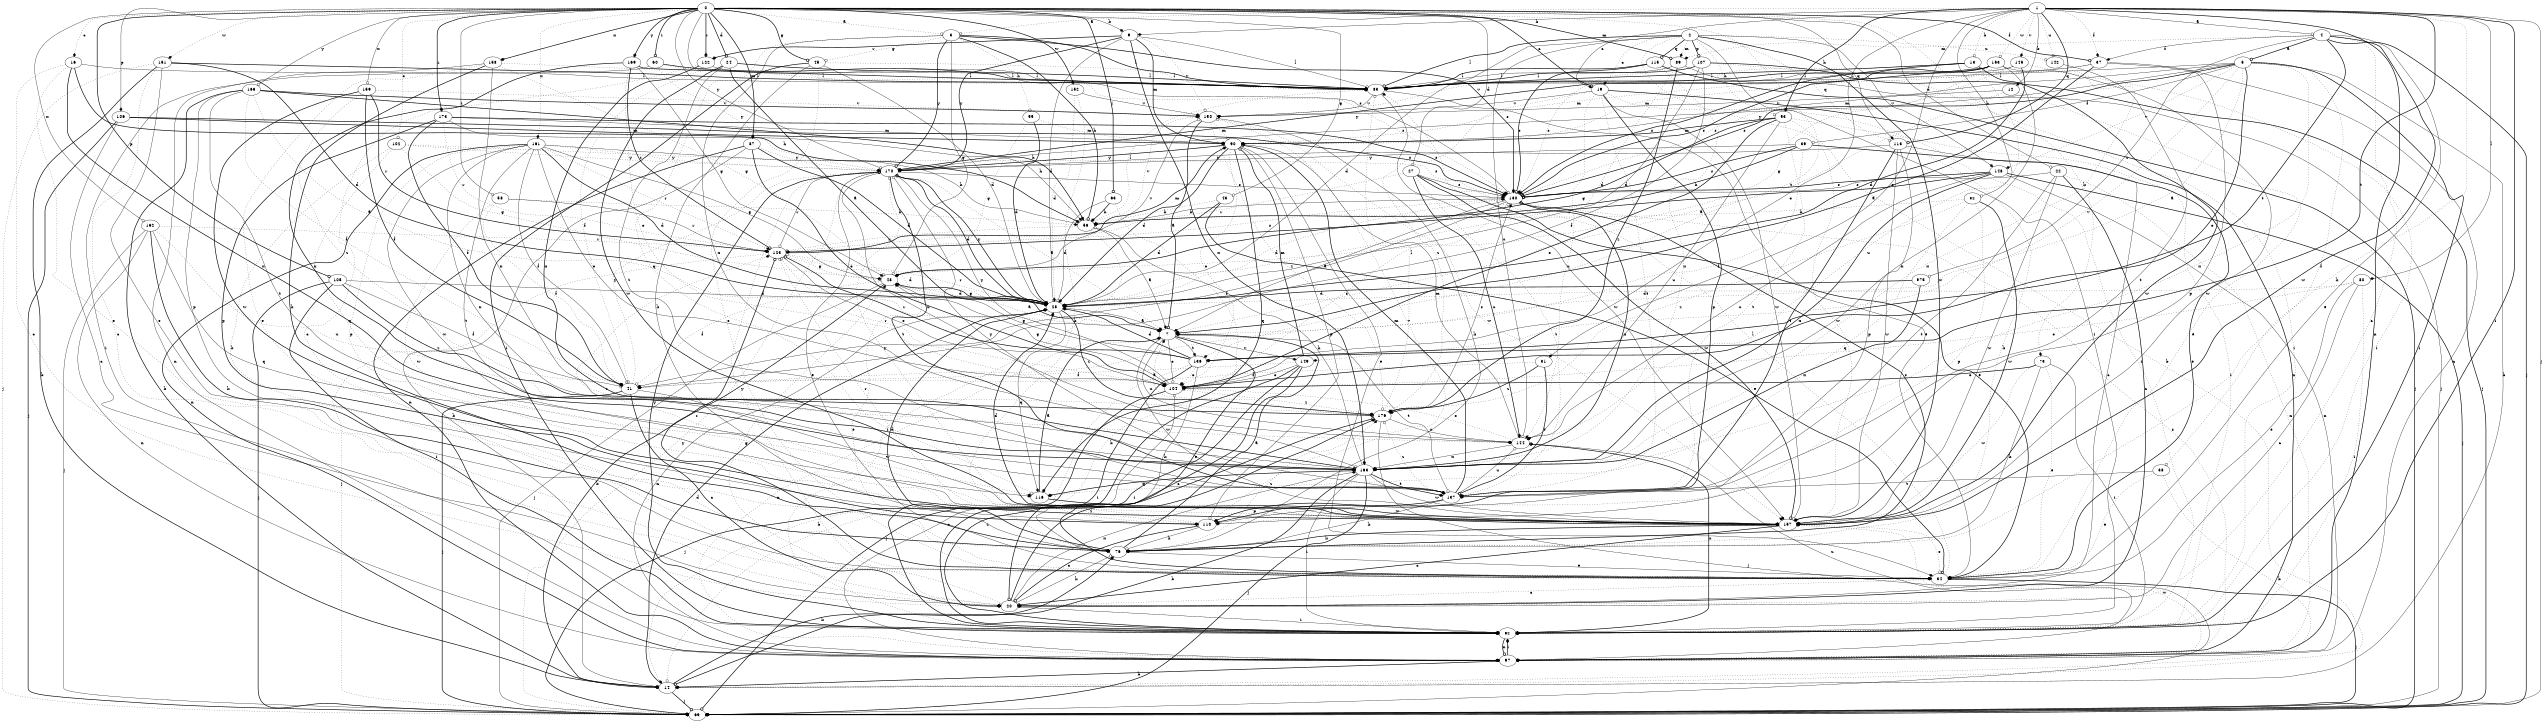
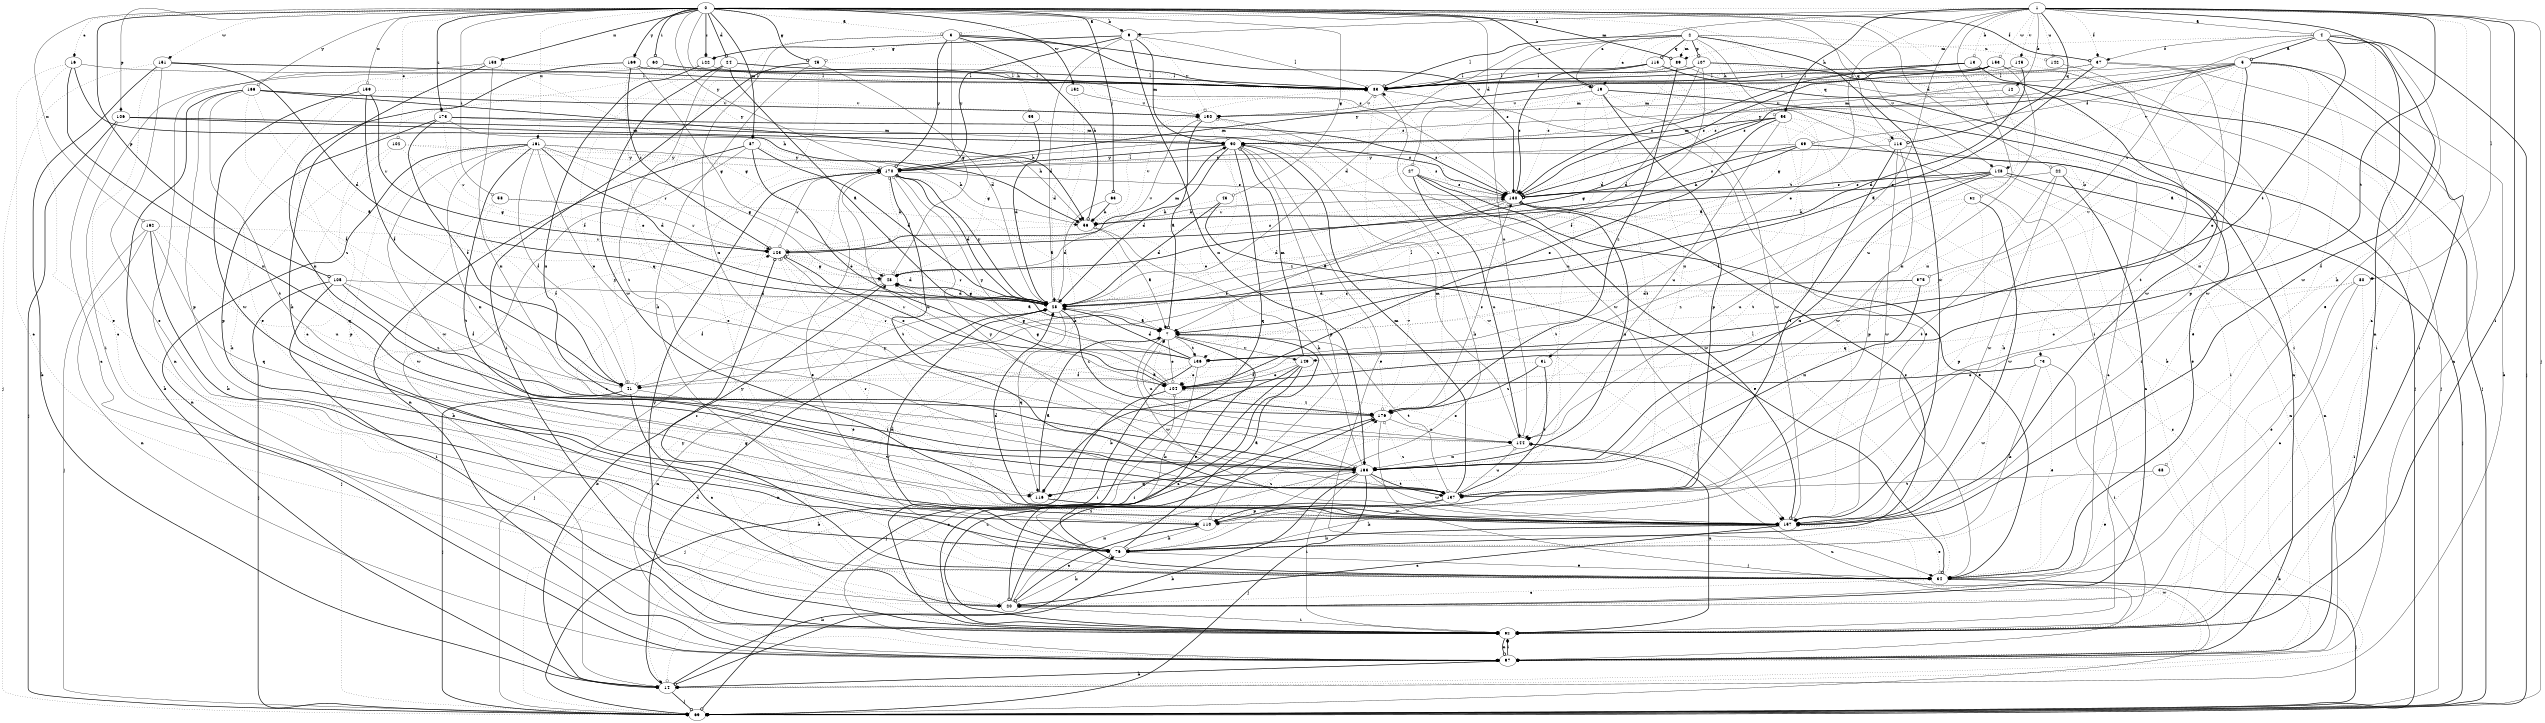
edge "161" -> "137": style solid -> bold
